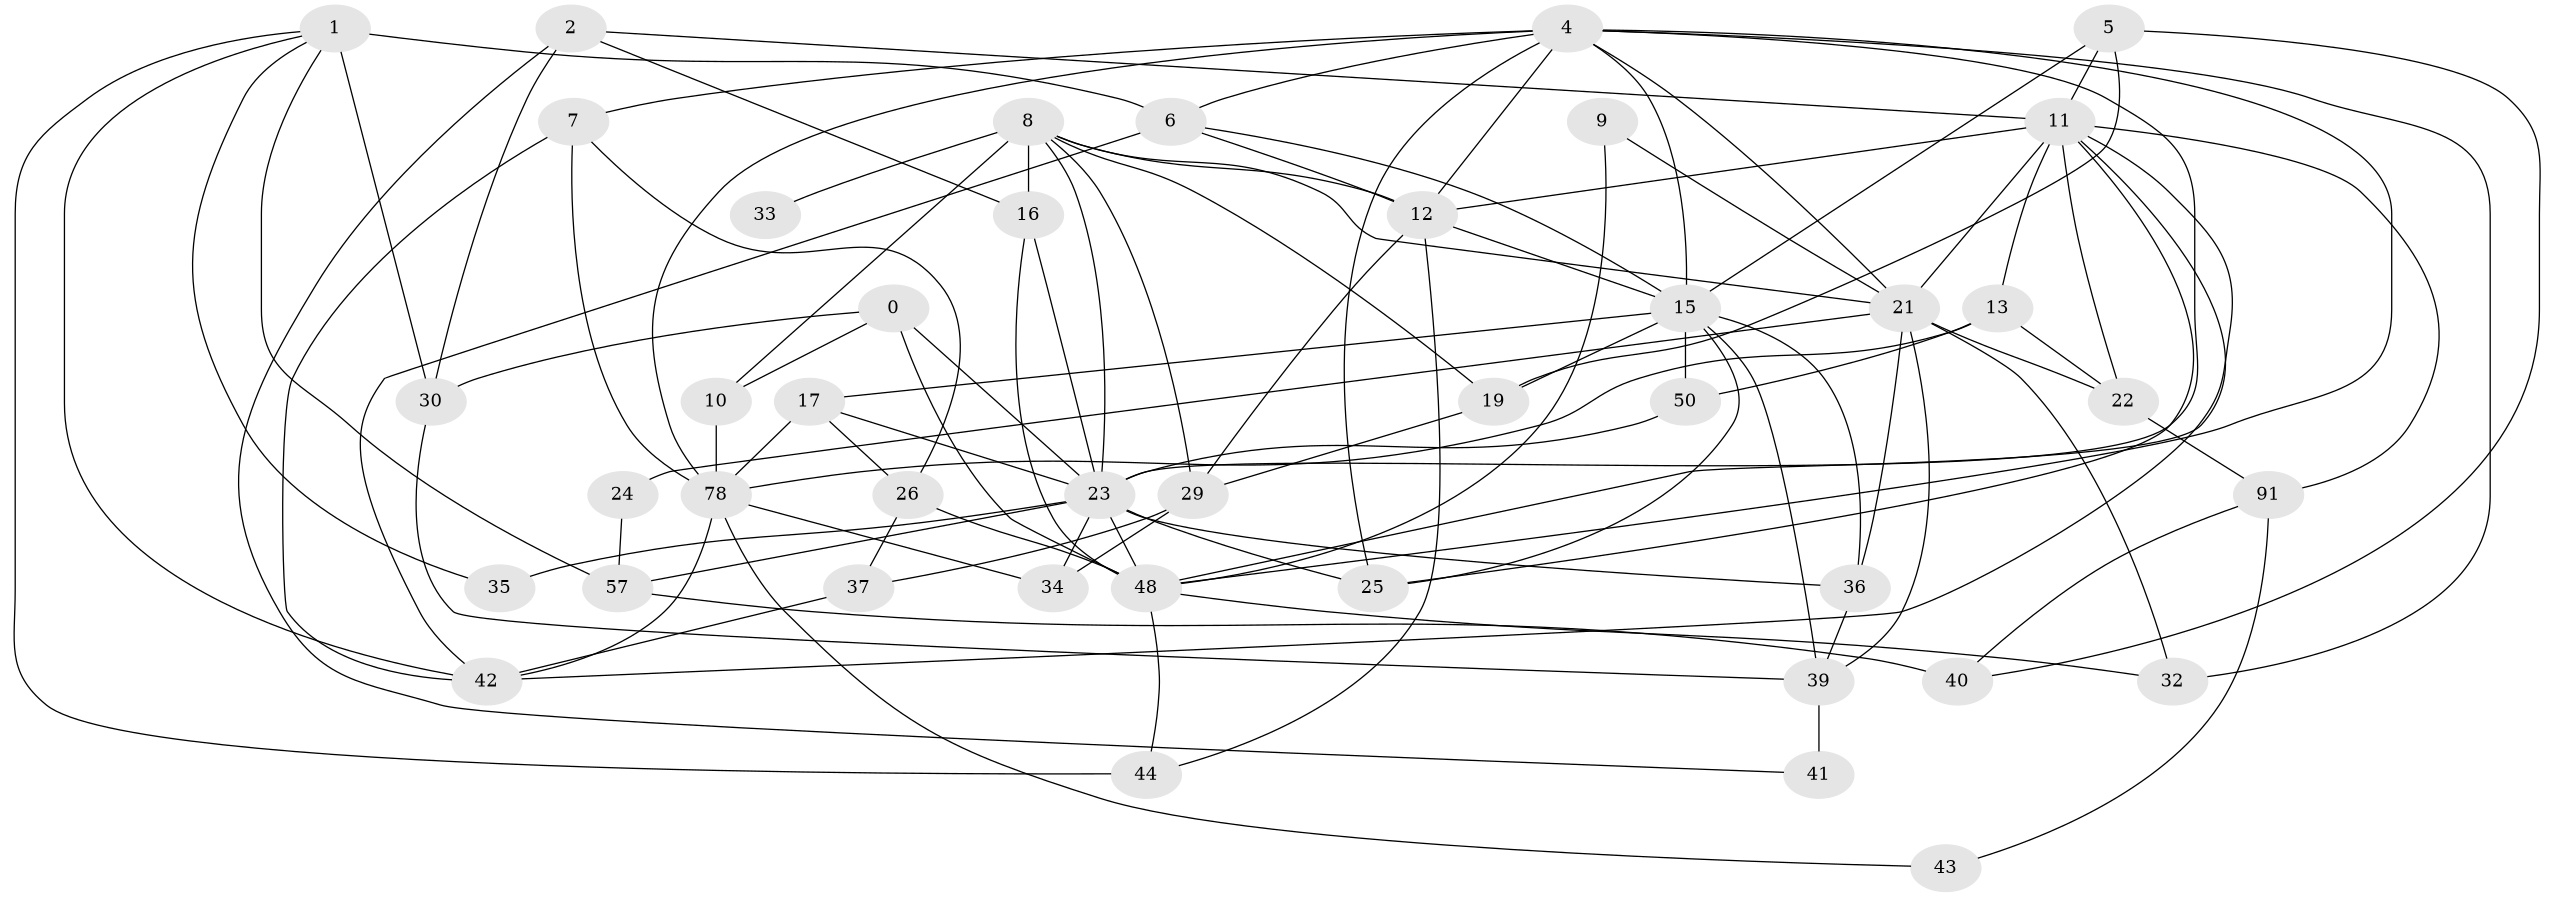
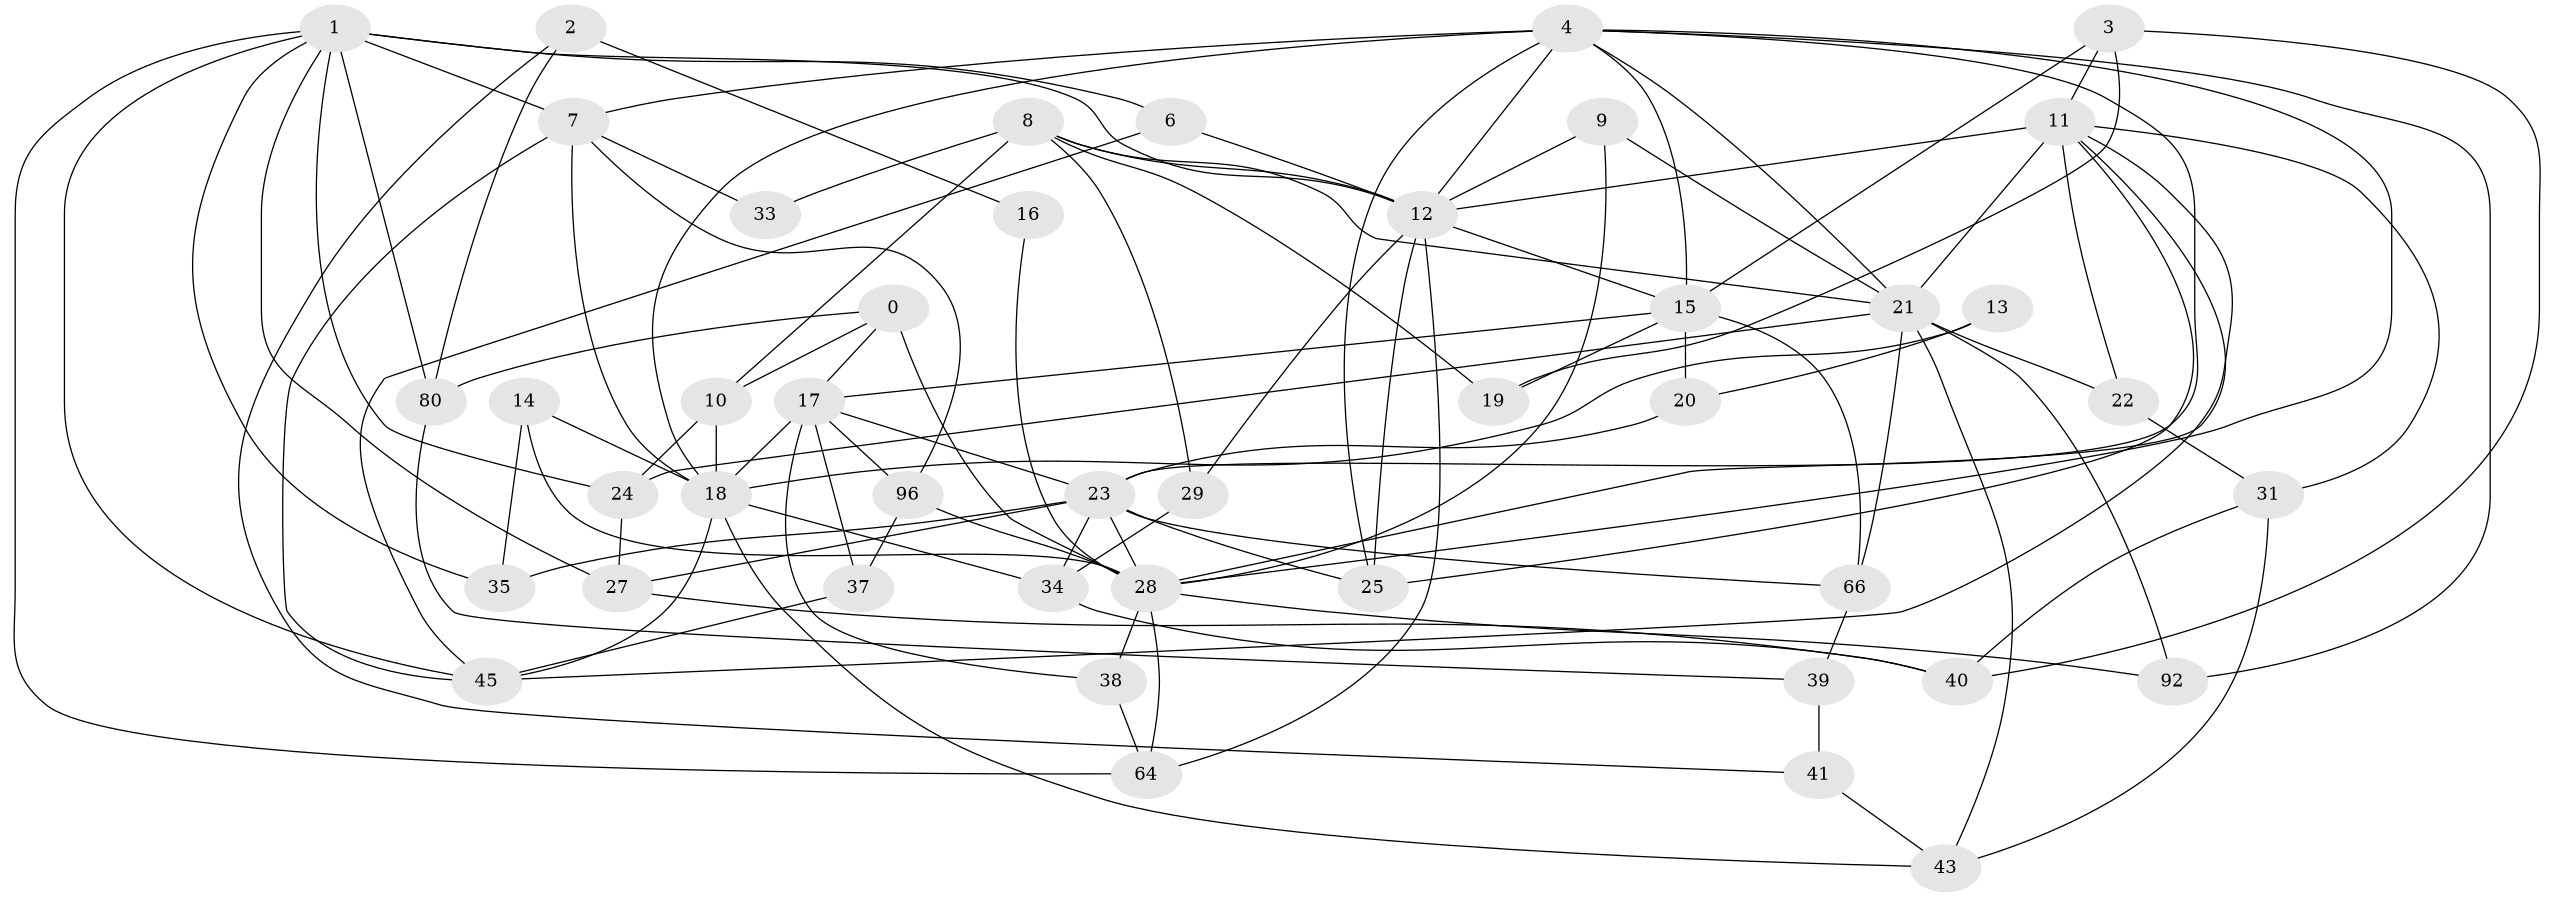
node "5": label "5" -> "3"
edge "4" -- "6": removed
edge "2" -- "11": removed
edge "1" -- "7": added
edge "1" -- "12": added
edge "8" -- "16": removed
edge "7" -- "33": added
edge "9" -- "12": added
edge "6" -- "15": removed
edge "11" -- "13": removed
edge "8" -- "23": removed
edge "1" -- "24": added
edge "16" -- "23": removed
edge "13" -- "22": removed
node "30": label "30" -> "80"
node "14": added
edge "0" -- "23": now "0" -- "17"
node "50": label "50" -> "20"
edge "10" -- "24": added
edge "19" -- "29": removed
edge "15" -- "39": removed
node "78": label "78" -> "18"
node "26": label "26" -> "96"
node "91": label "91" -> "31"
edge "15" -- "25": now "12" -- "25"
edge "21" -- "39": now "21" -- "43"
edge "29" -- "37": now "17" -- "37"
node "57": label "57" -> "27"
node "48": label "48" -> "28"
node "36": label "36" -> "66"
edge "34" -- "40": added
node "42": label "42" -> "45"
node "38": added
node "32": label "32" -> "92"
node "44": label "44" -> "64"
edge "41" -- "43": added
